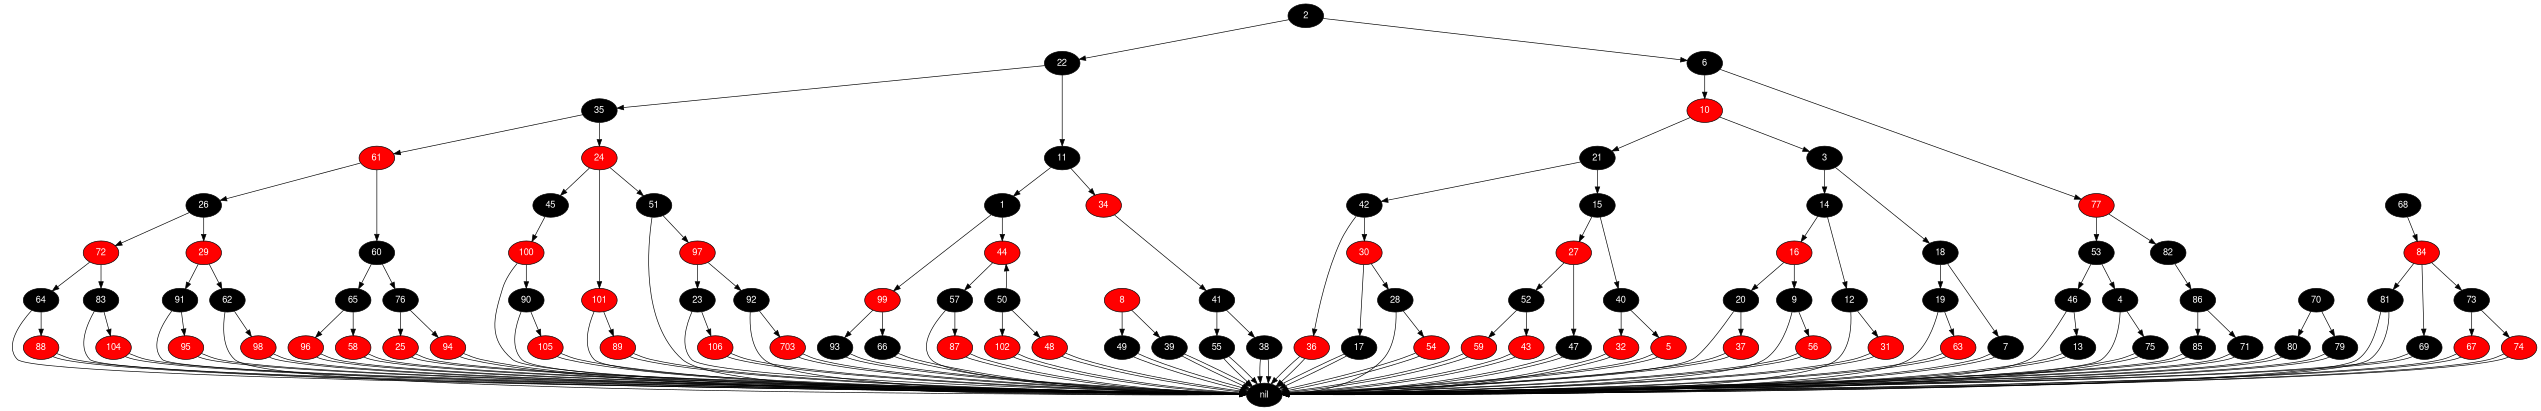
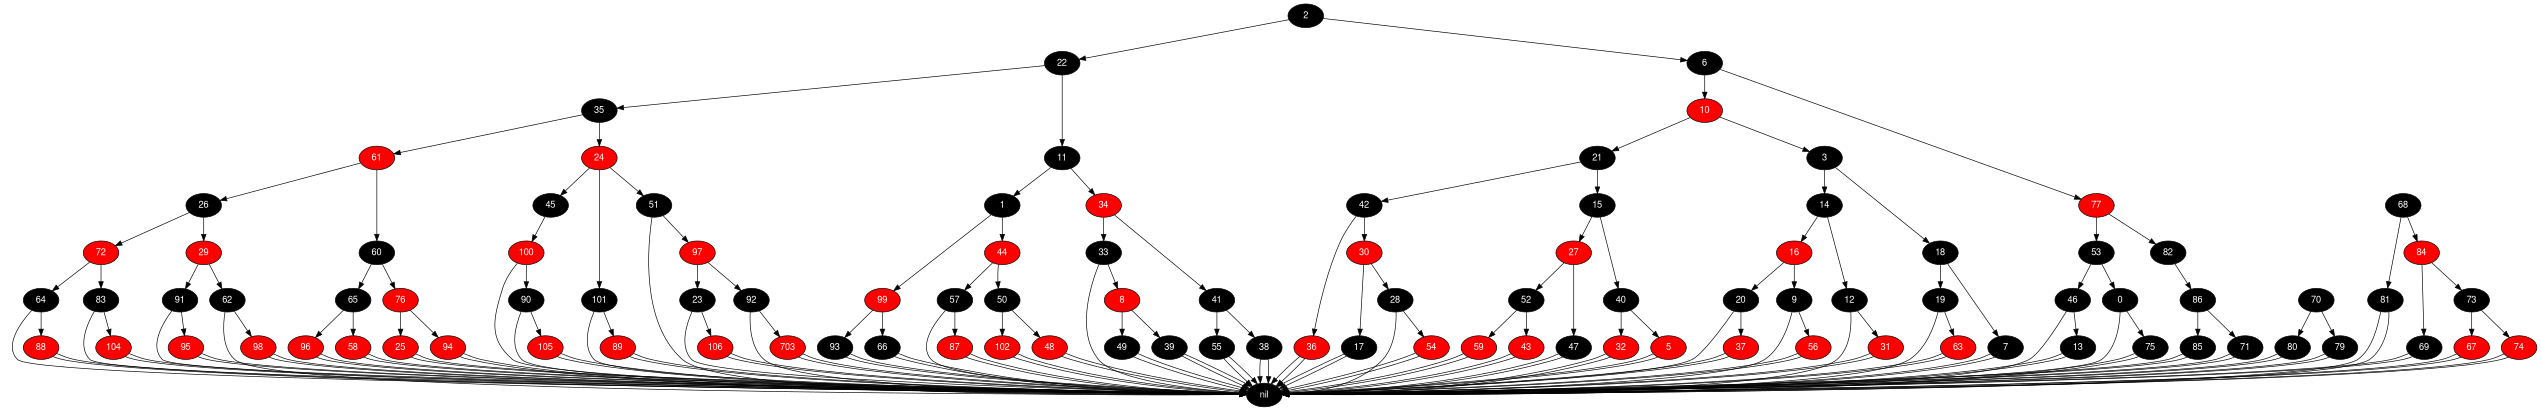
node "33": added
edge "84" -> "81": now "68" -> "81"
edge "50" -> "44": reversed
node "76": fillcolor black -> red
node "101": fillcolor red -> black
node "4": label "4" -> "0"
